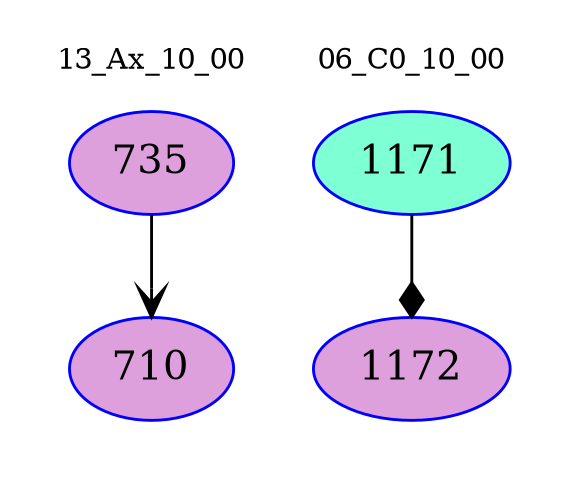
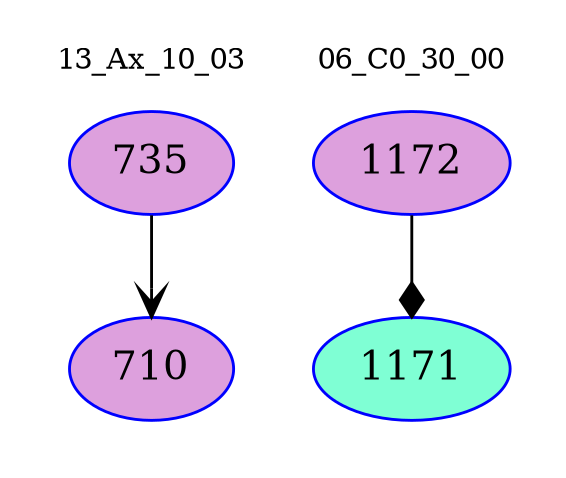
cluster "13_Ax_10_00": label "13_Ax_10_00" -> "13_Ax_10_03"
cluster "06_C0_10_00": label "06_C0_10_00" -> "06_C0_30_00"
edge "1171" -> "1172": reversed
